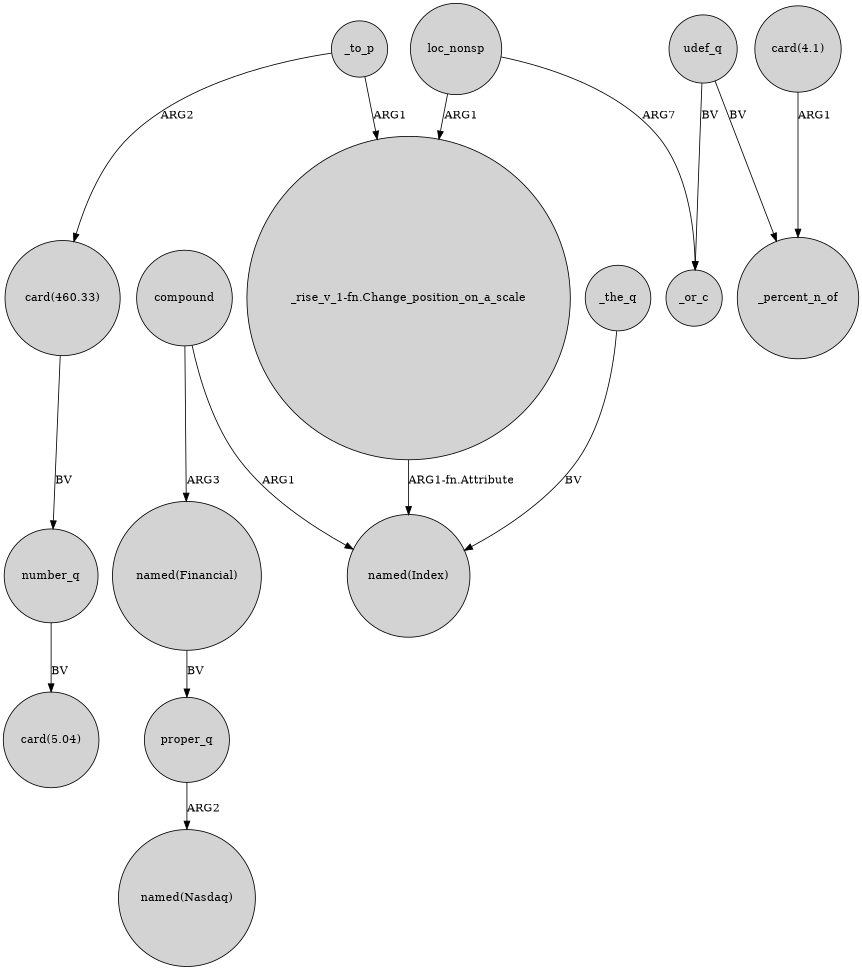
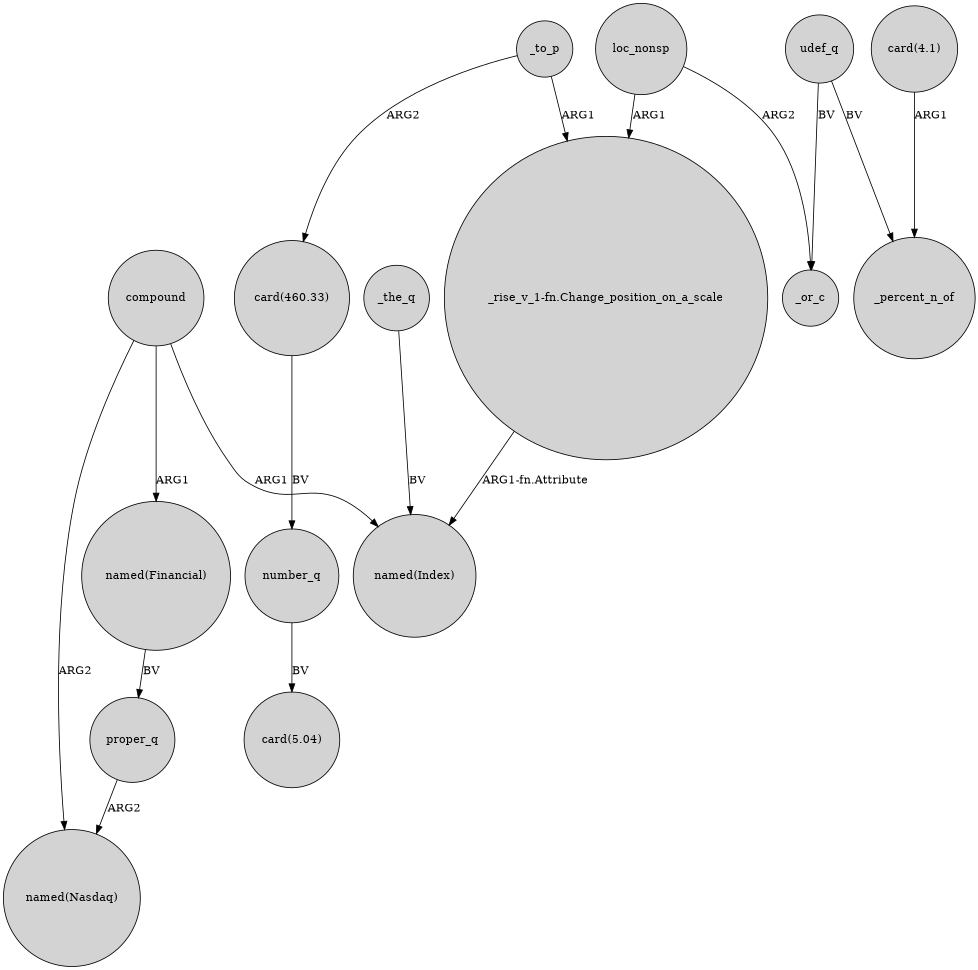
edge "loc_nonsp" -> "_or_c": label "ARG7" -> "ARG2"
edge "compound" -> "named(Financial)": label "ARG3" -> "ARG1"
edge "compound" -> "named(Nasdaq)": added, label "ARG2"
